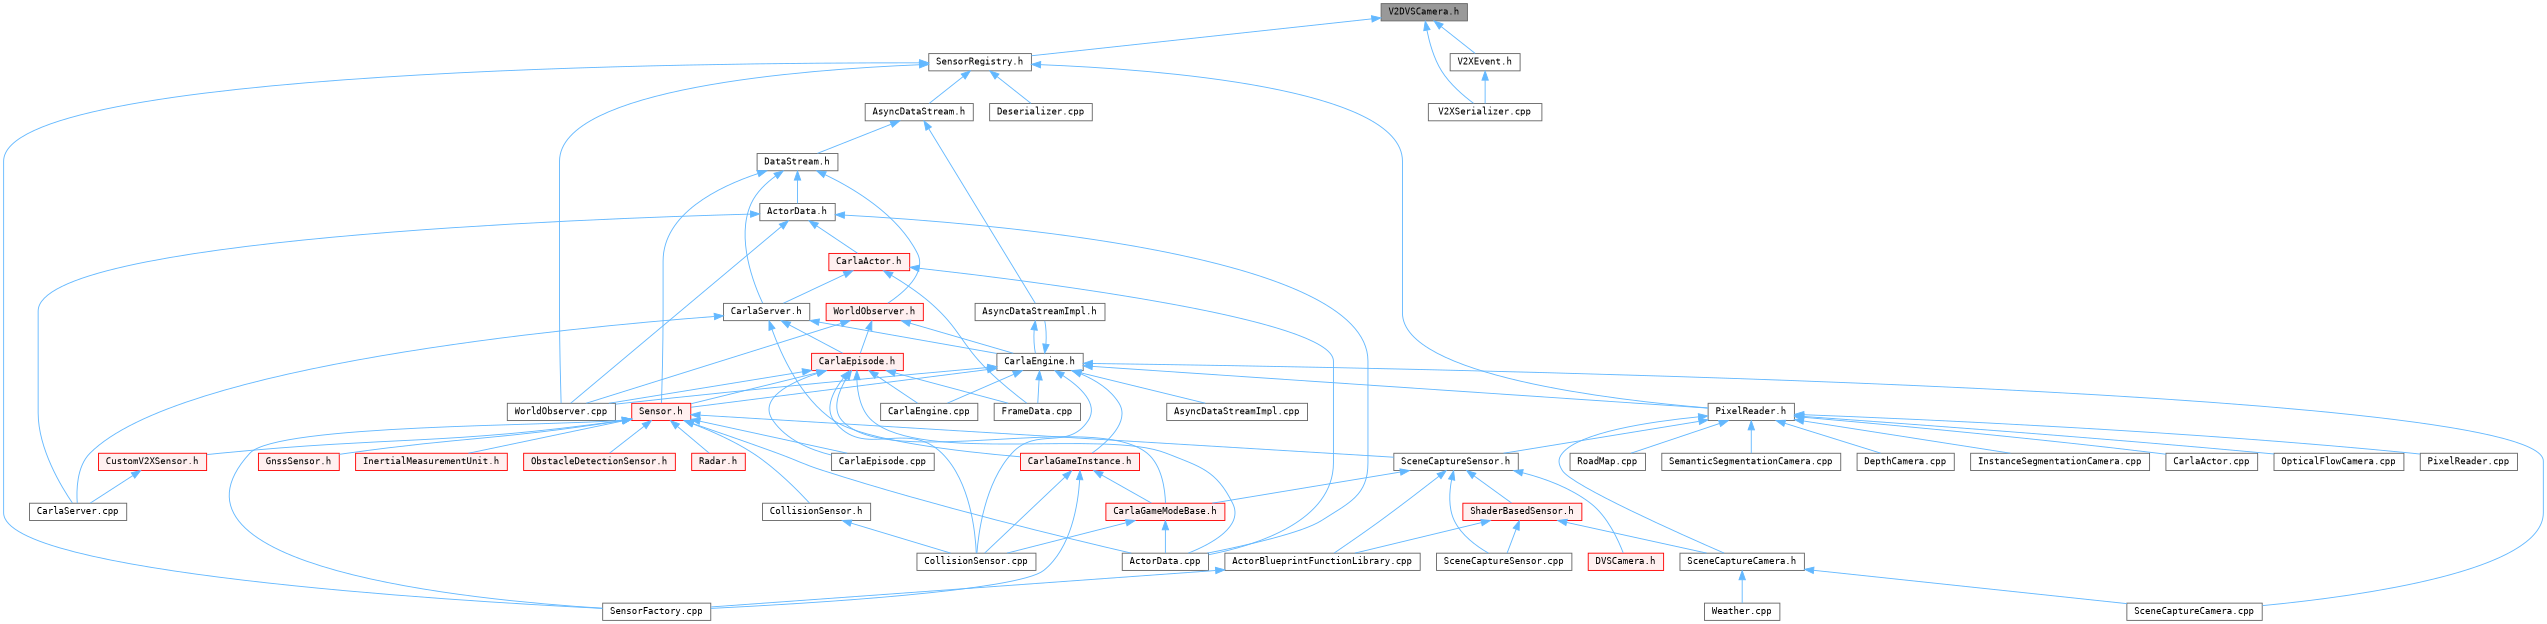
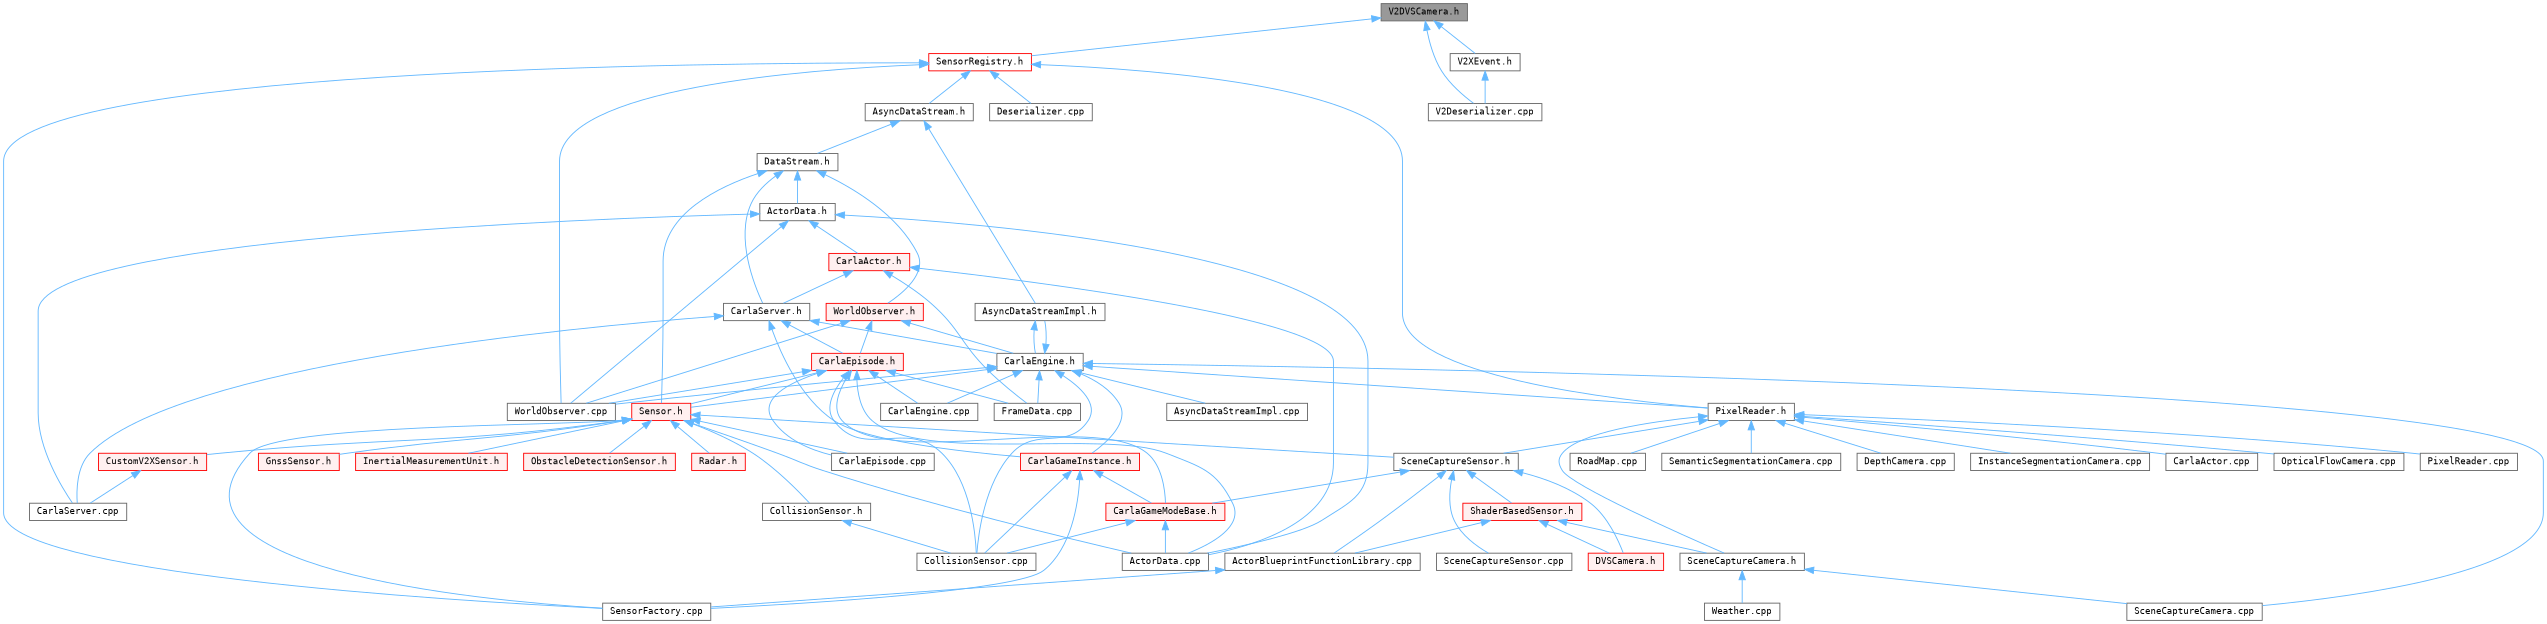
node "SensorRegistry.h": color grey40 -> red
node "V2XSerializer.cpp": label "V2XSerializer.cpp" -> "V2Deserializer.cpp"
edge "SceneCaptureSensor.cpp" -> "ShaderBasedSensor.h": now "DVSCamera.h" -> "ShaderBasedSensor.h"
